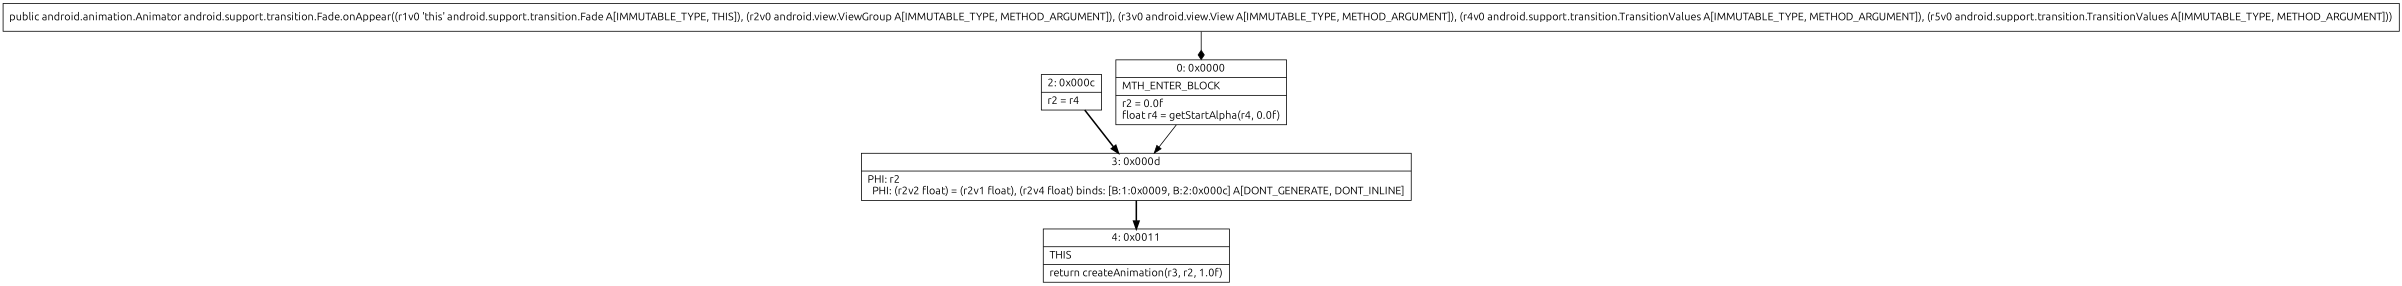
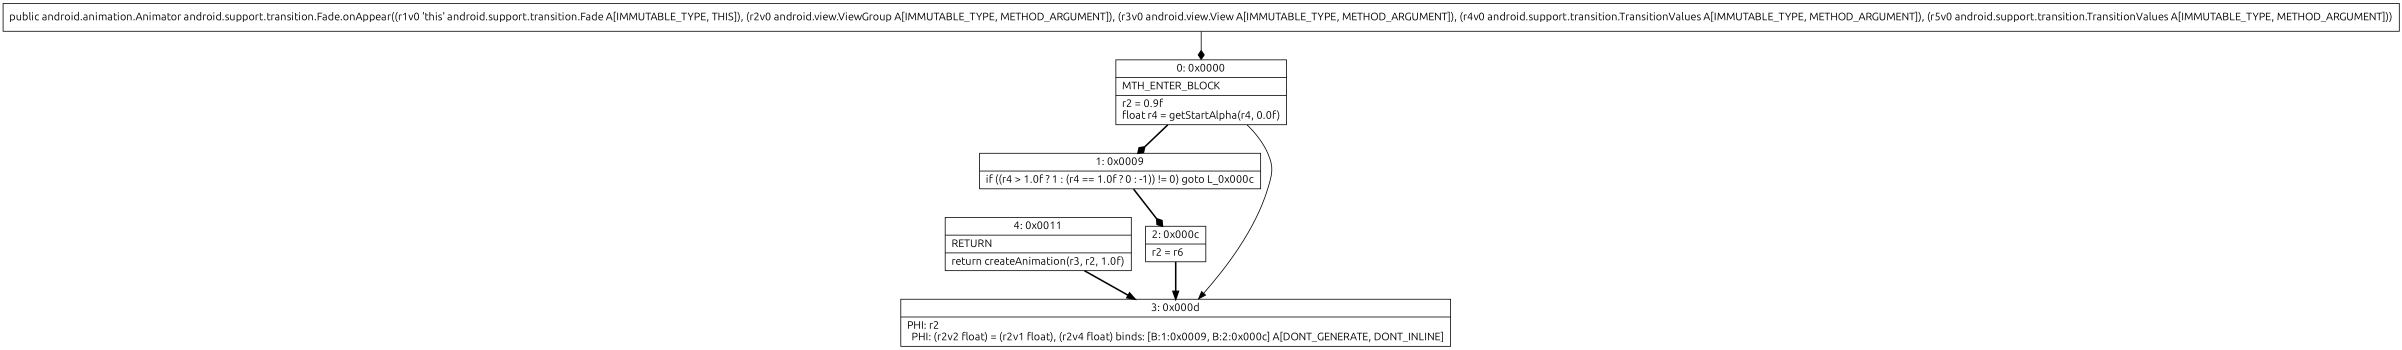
node "2: 0x000c": text "r2 = r4" -> "r2 = r6"
node "0: 0x0000": text "r2 = 0.0f" -> "r2 = 0.9f"
node "1: 0x0009": added
edge "3: 0x000d" -> "4: 0x0011": reversed
node "4: 0x0011": text "THIS" -> "RETURN"
